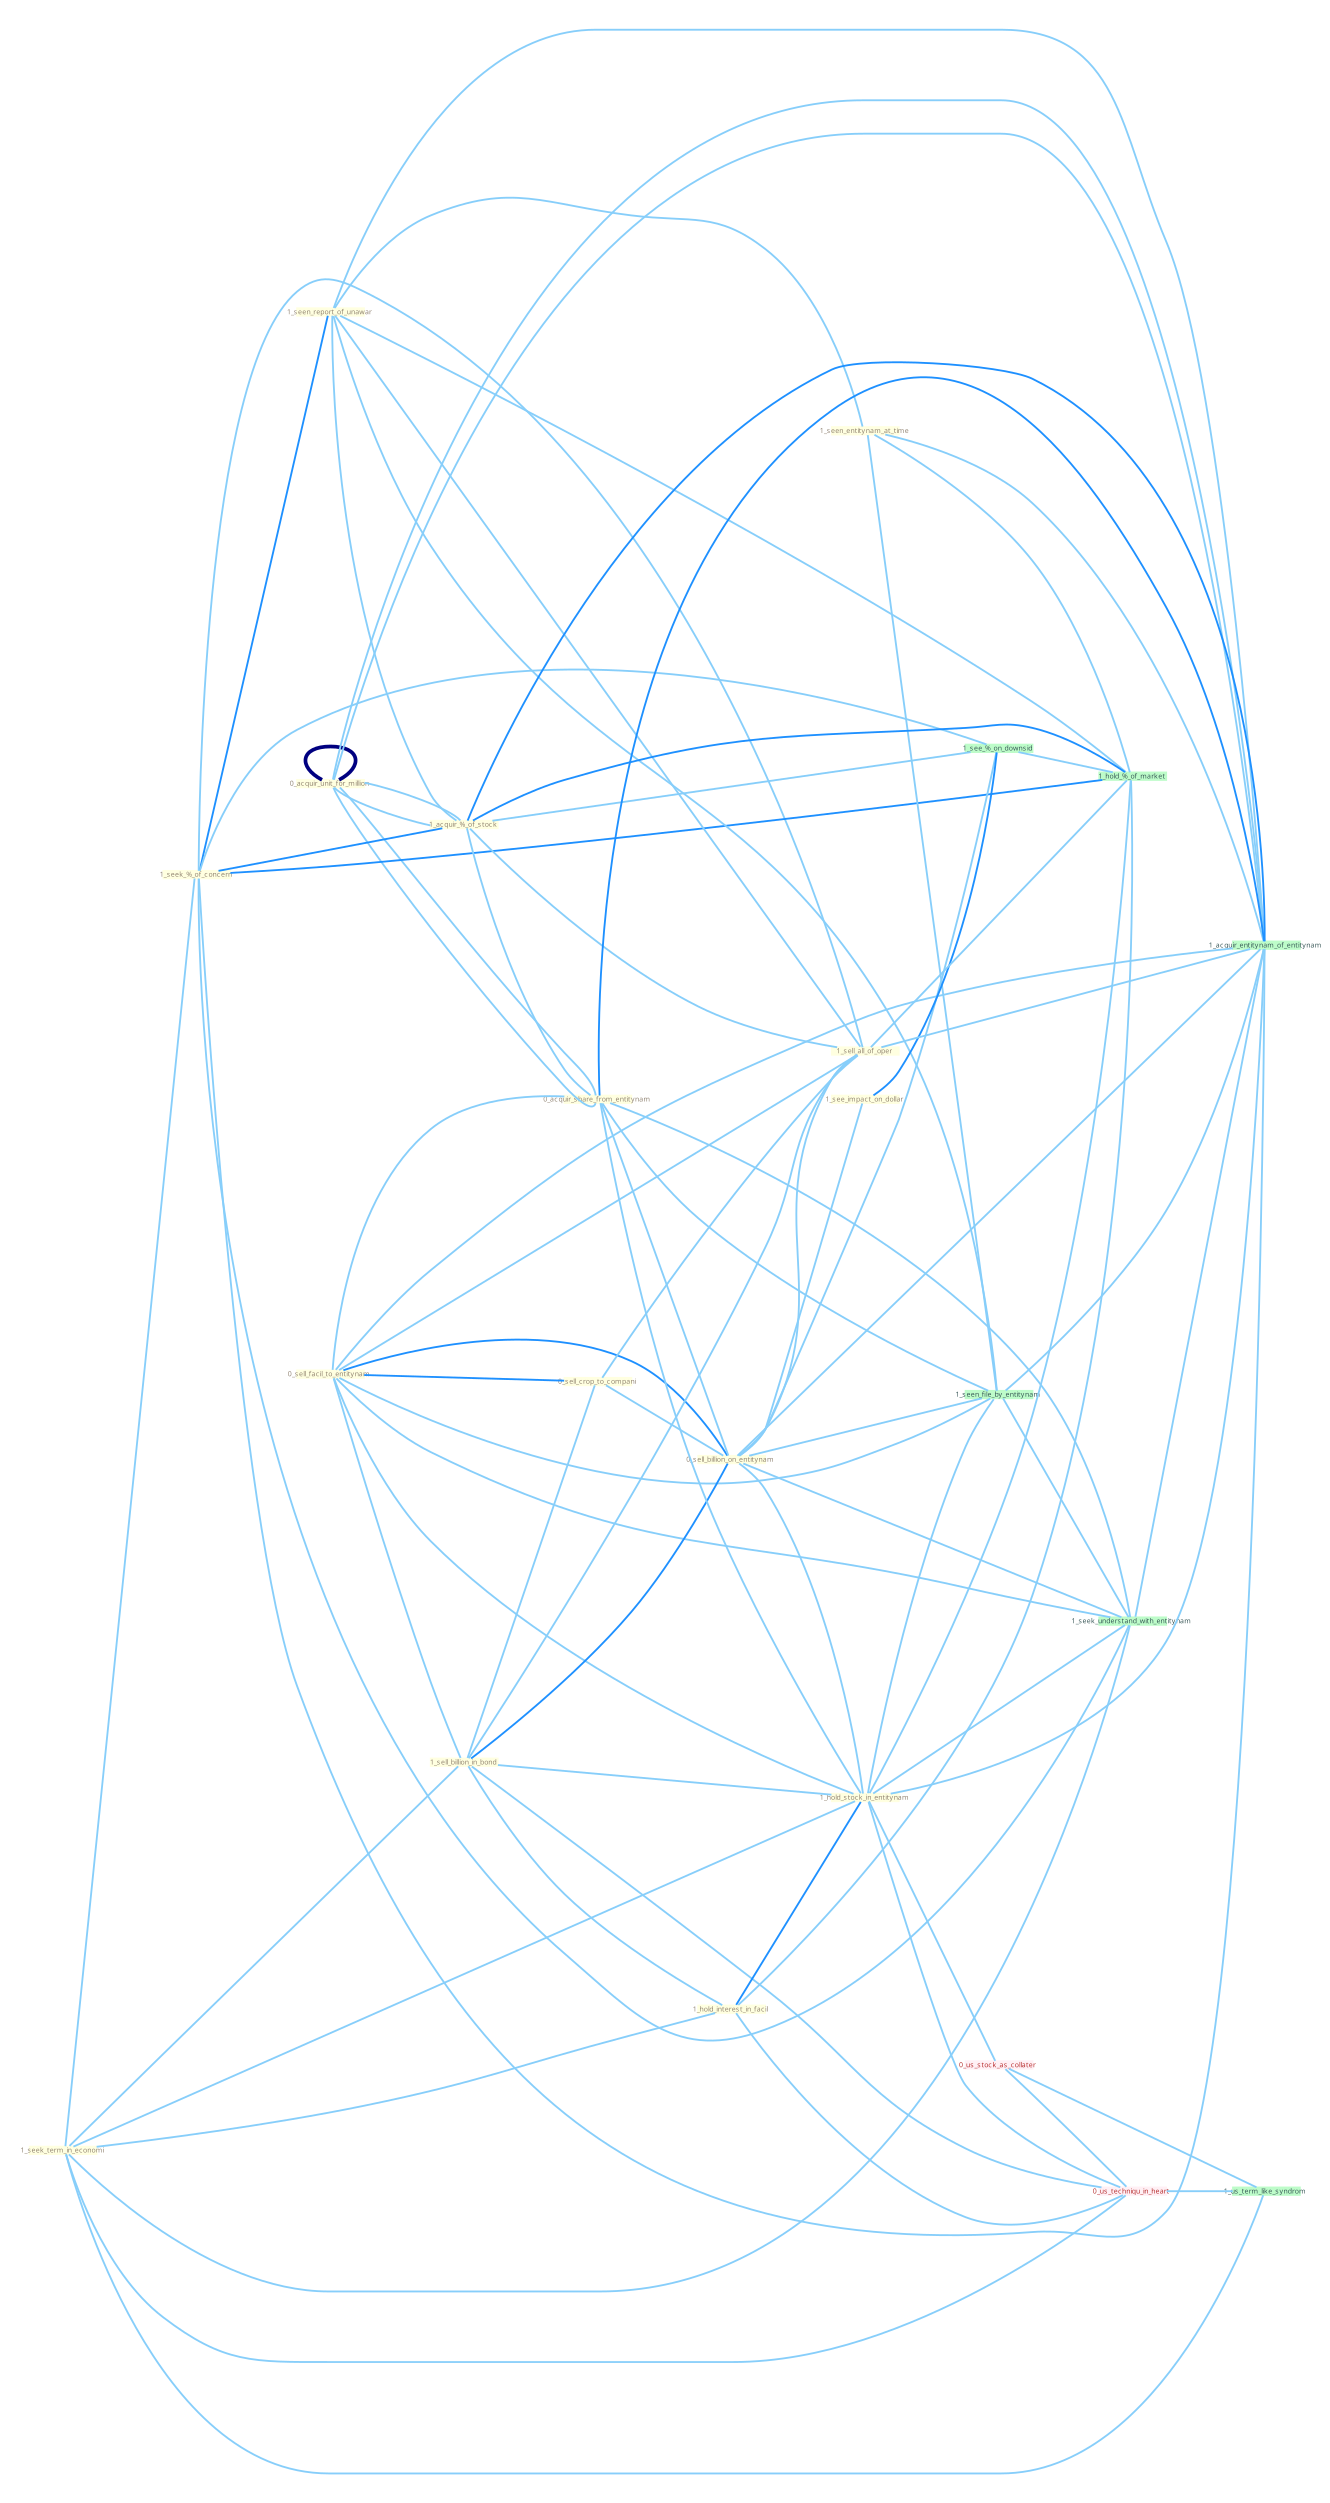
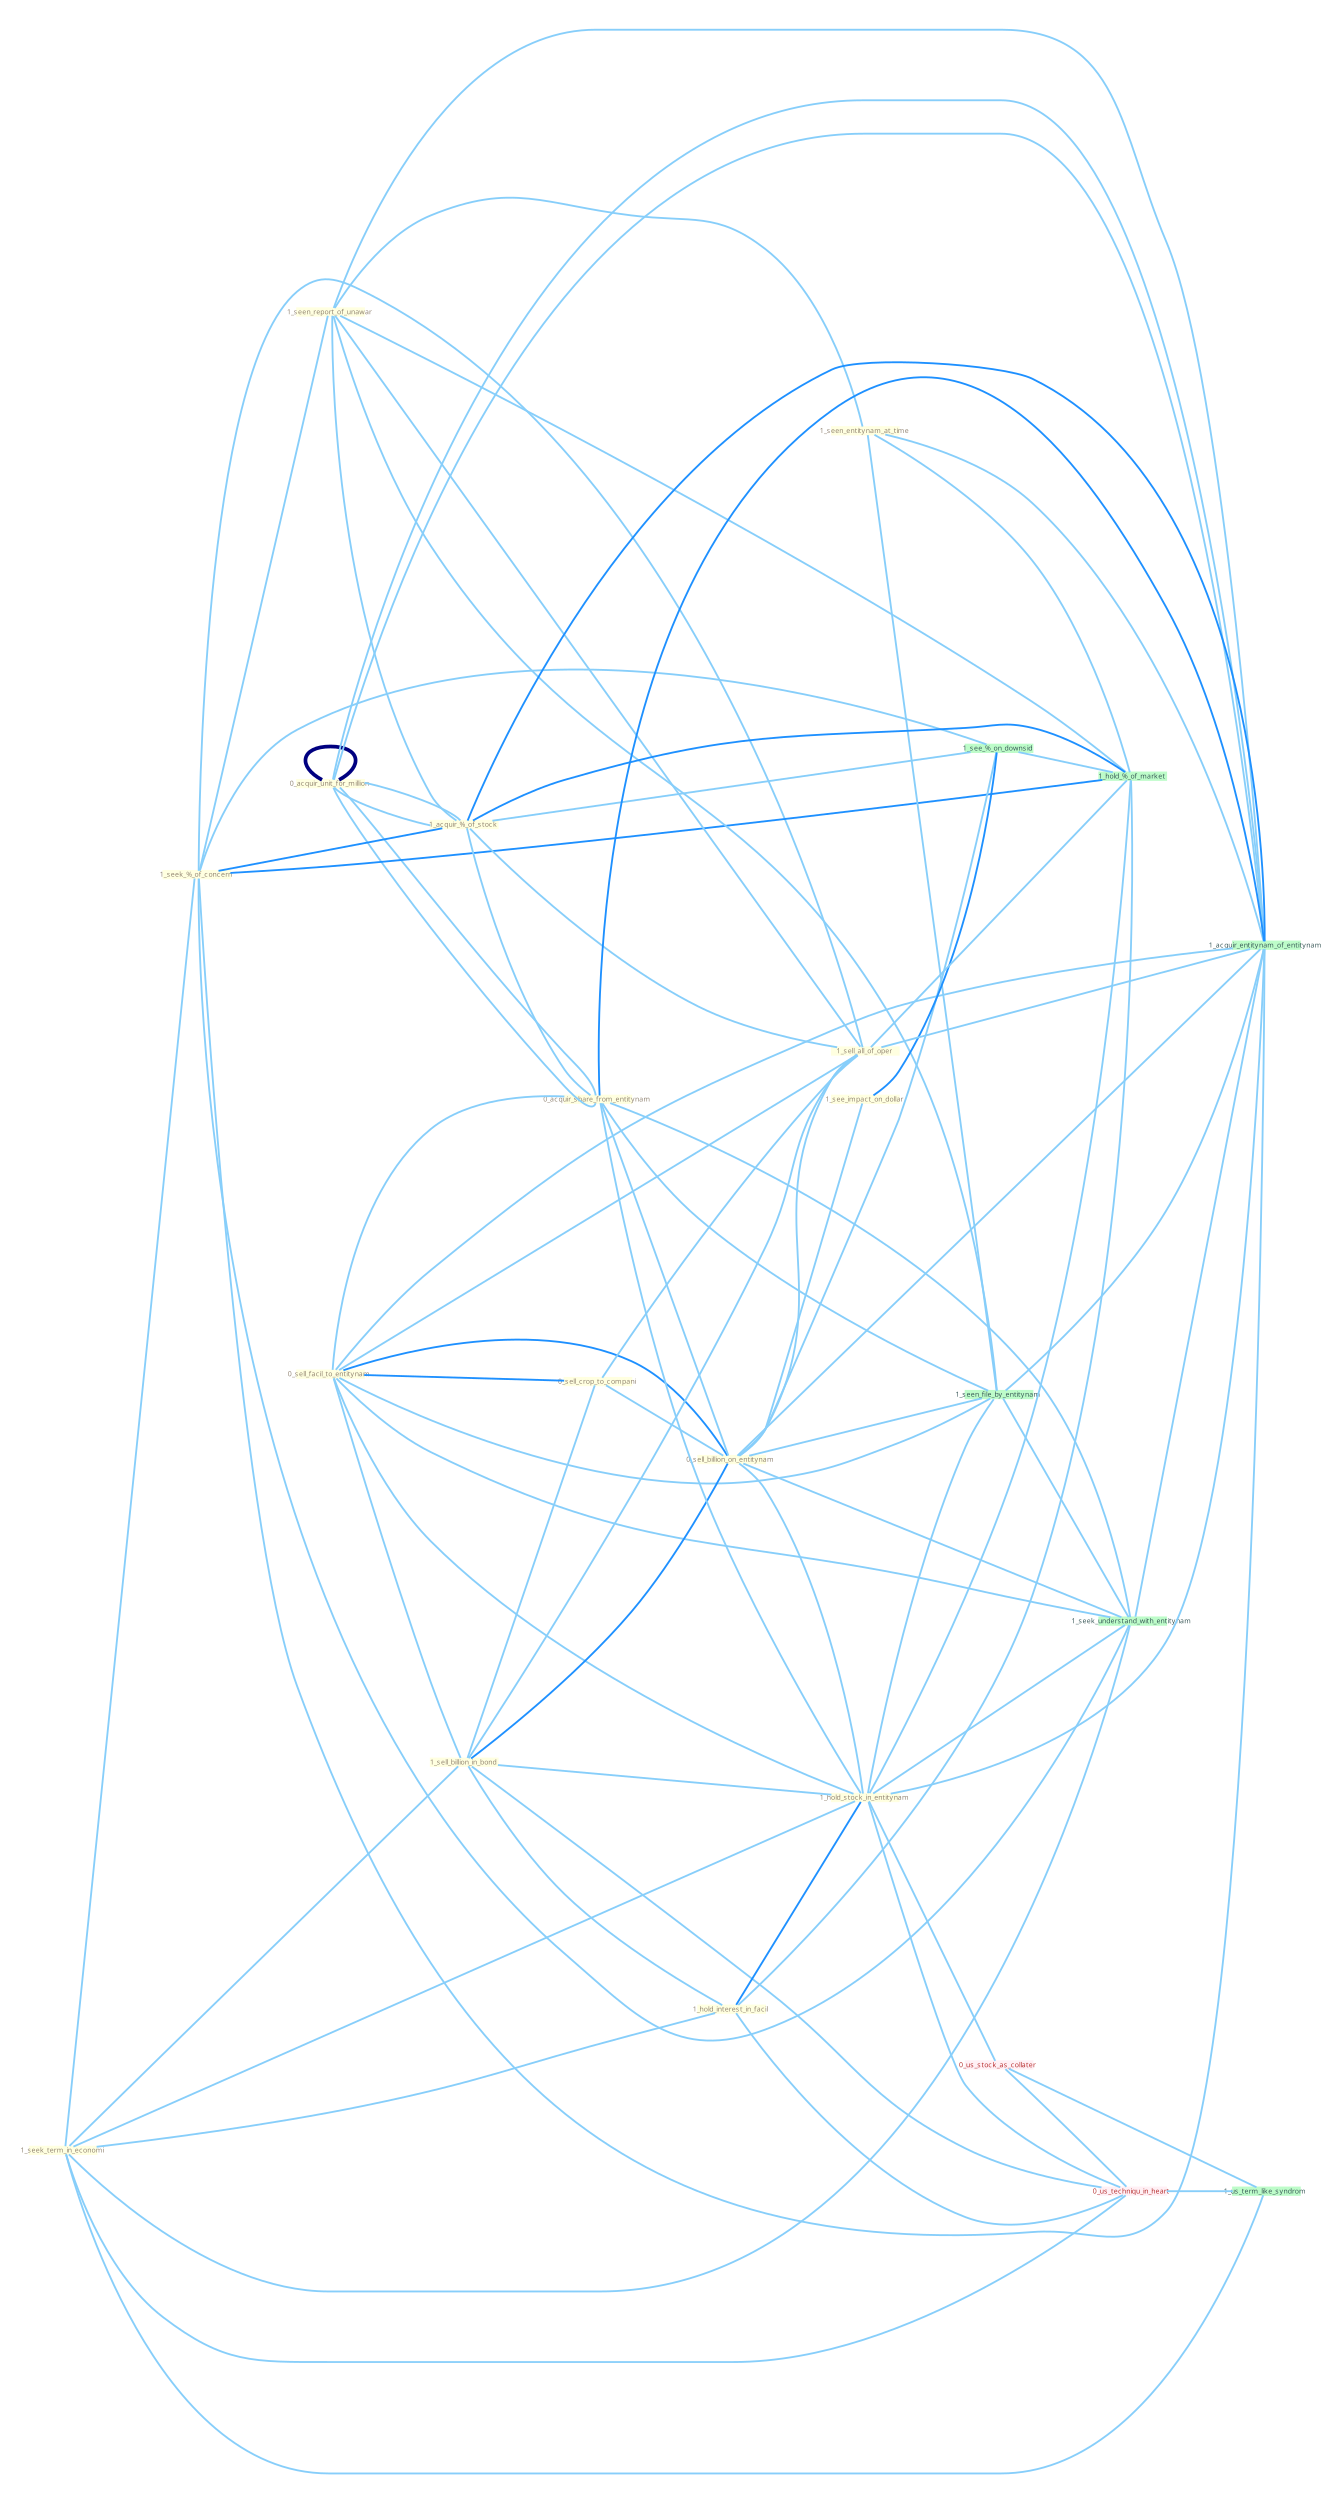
edge "1_seen_report_of_unawar" -- "1_seek_%_of_concern": color #1e90ff -> #87cefa
